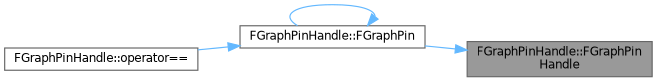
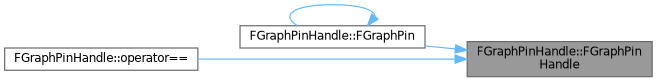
edge "FGraphPinHandle::operator==" -> "FGraphPinHandle::FGraphPin": now "FGraphPinHandle::operator==" -> "FGraphPinHandle::FGraphPin Handle"
